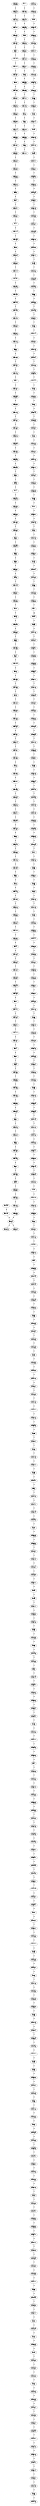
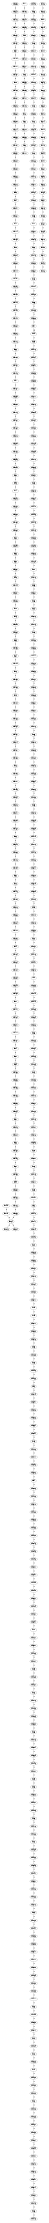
node "id_239": removed
